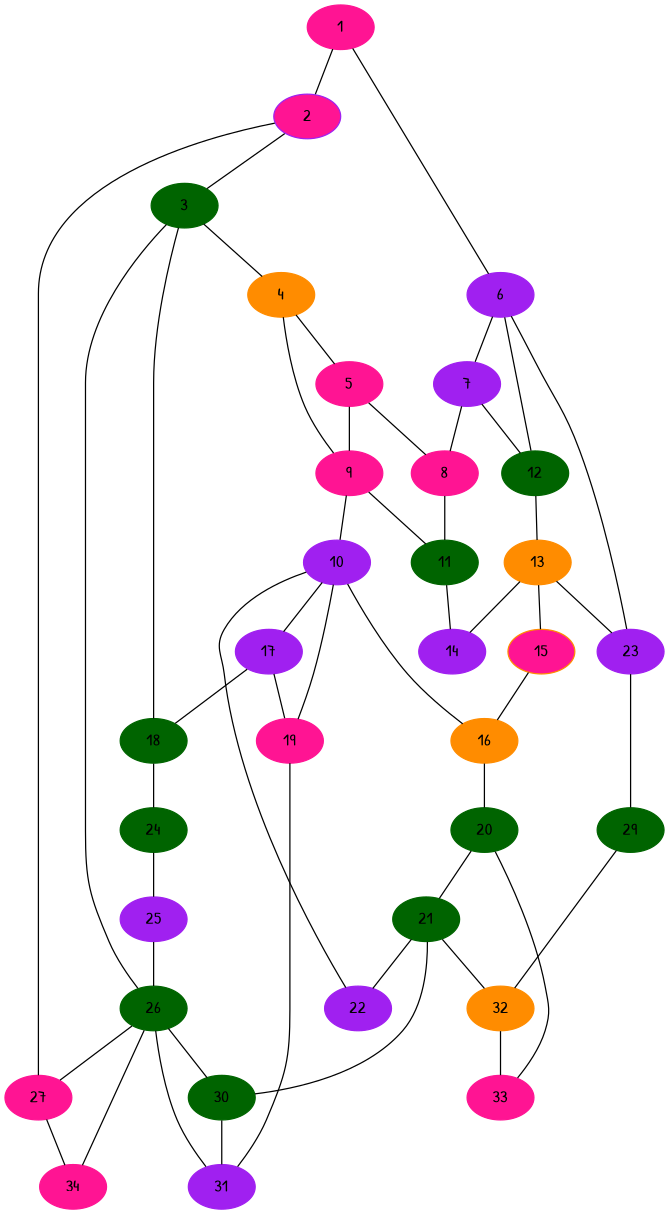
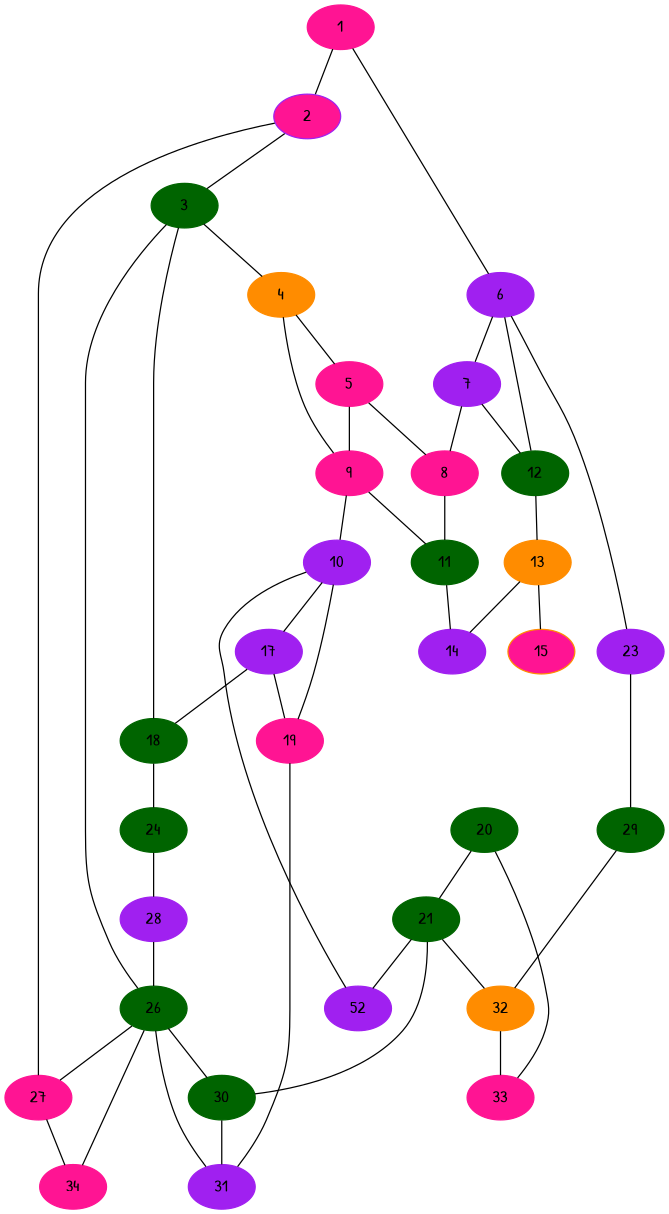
edge "13" -- "23": removed
node "16": removed
node "25": label "25" -> "28"
node "22": label "22" -> "52"
